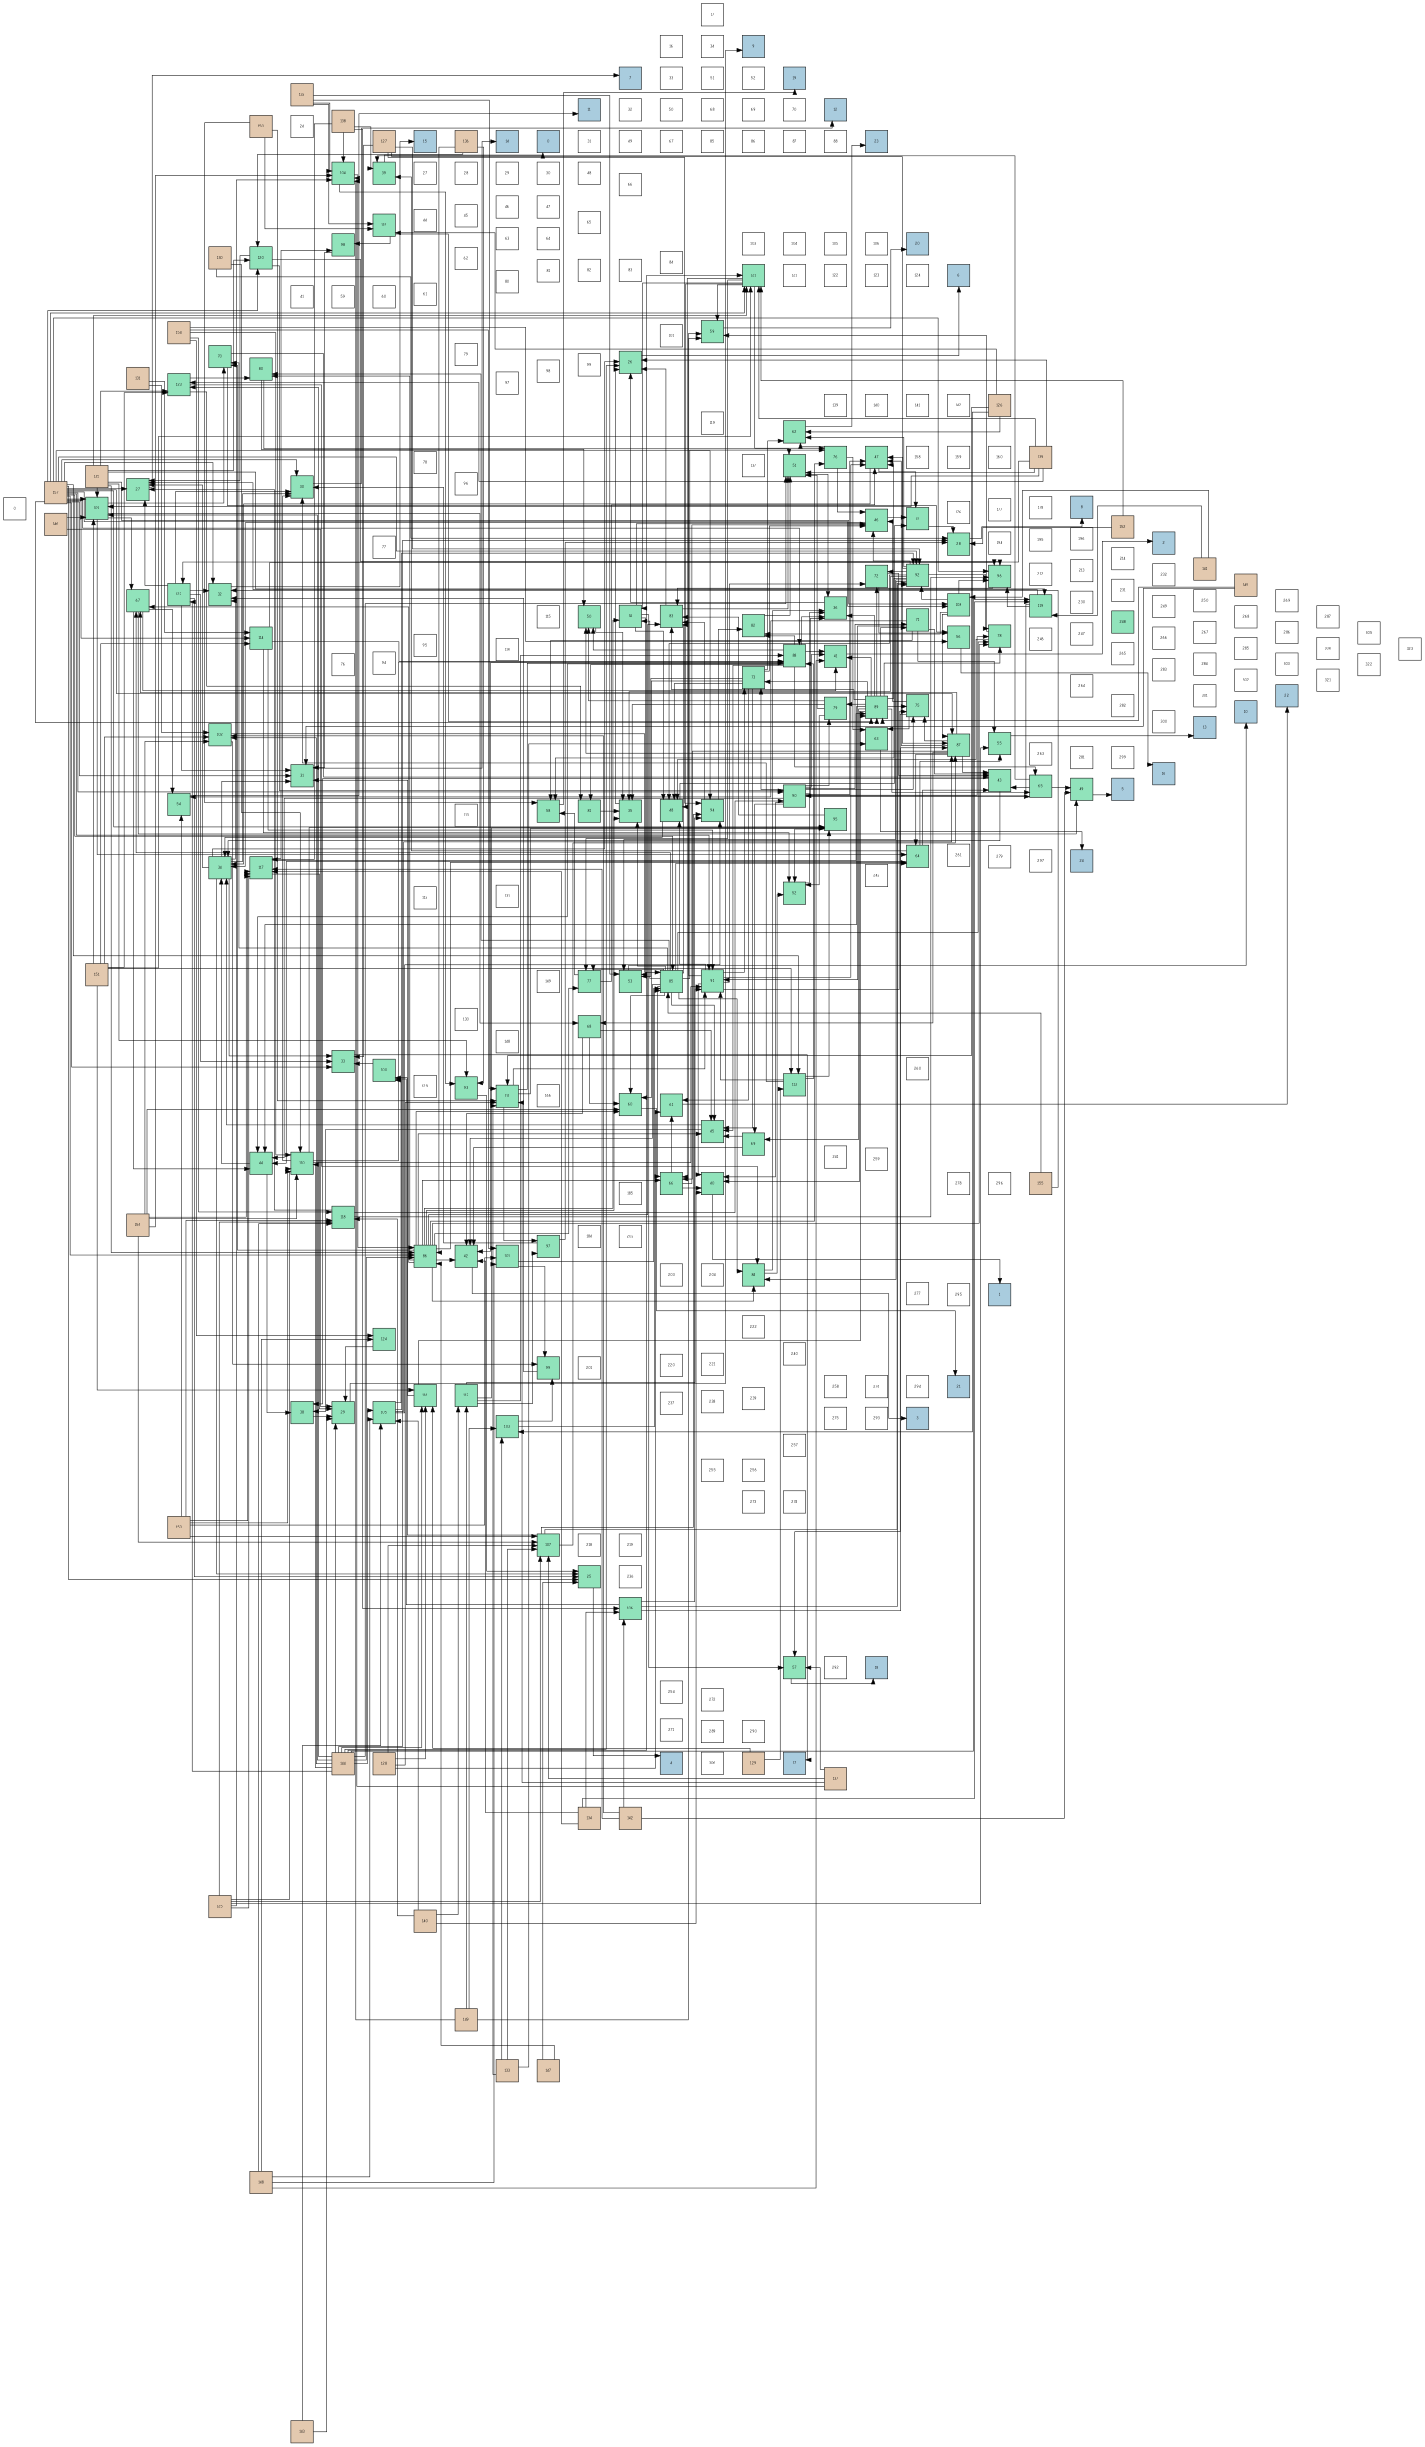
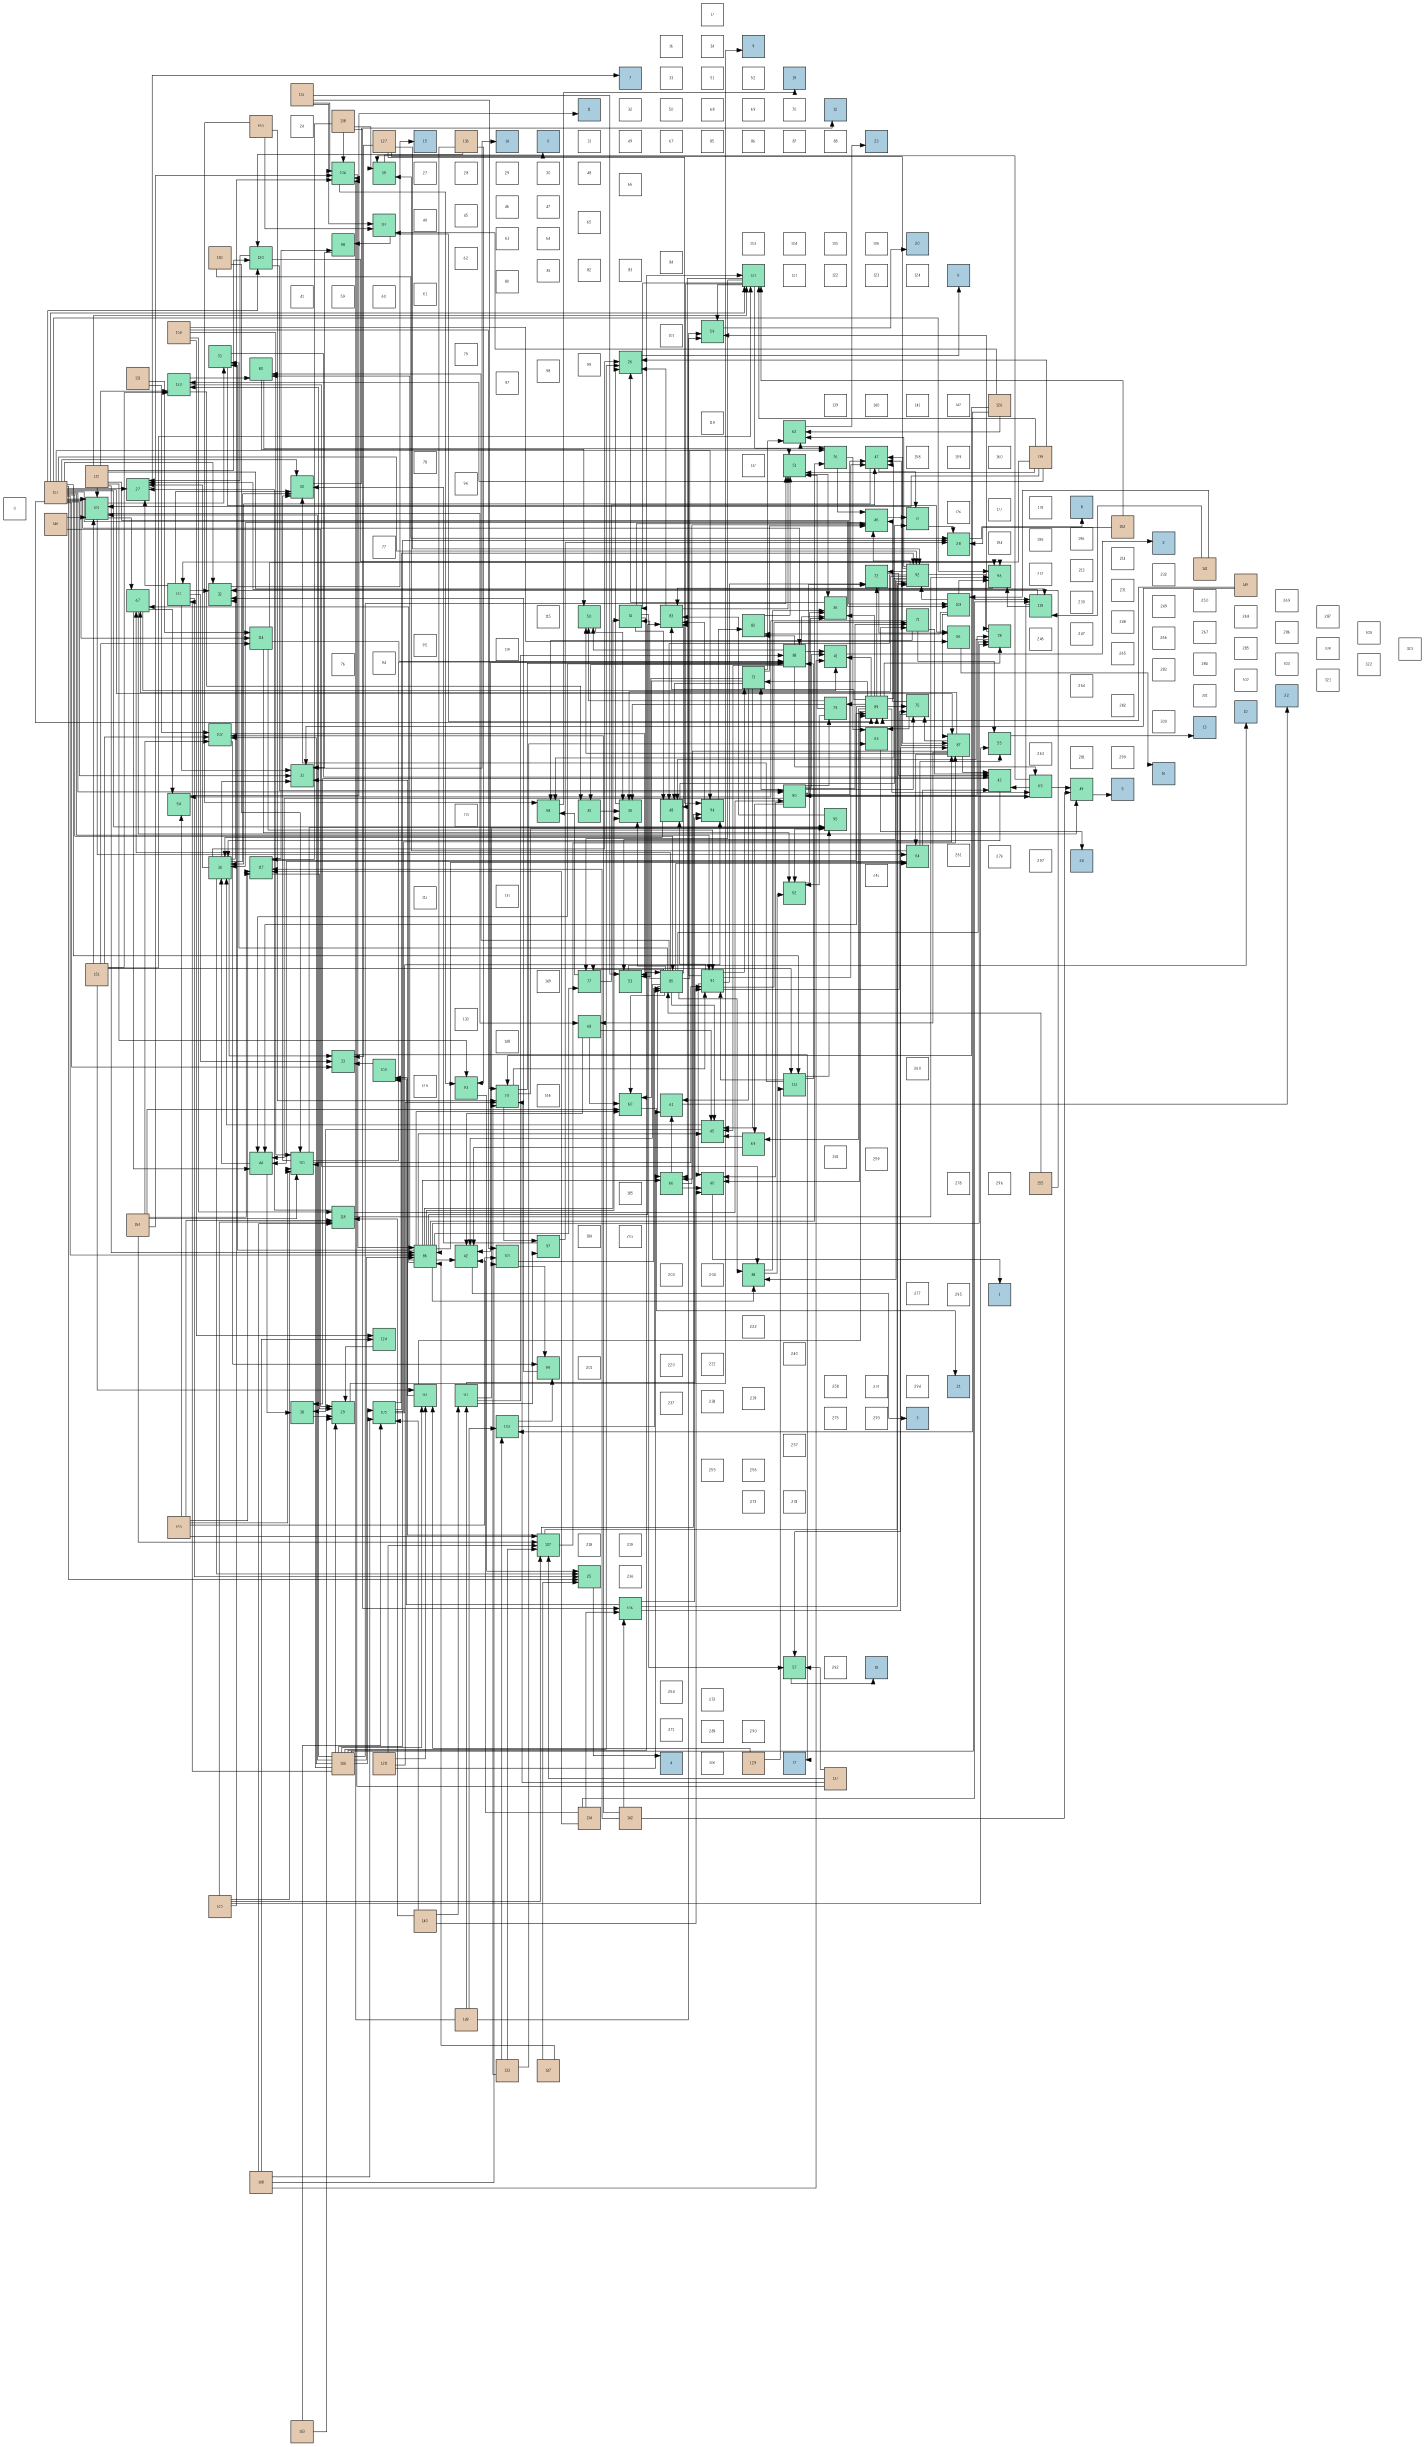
edge "90" -> "72": added
node "248": fillcolor #91e3bb -> #ffffff
edge "71" -> "91": reversed
edge "125" -> "117": removed
